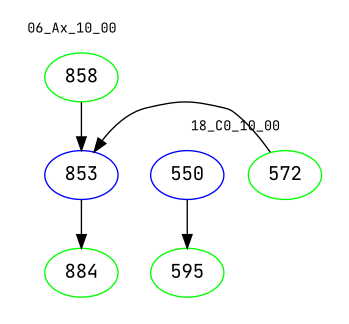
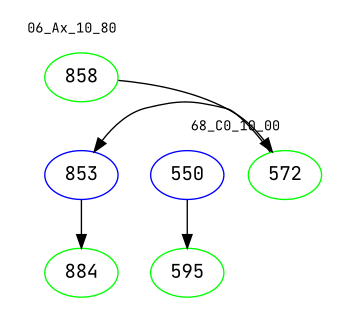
cluster "06_Ax_10_00": label "06_Ax_10_00" -> "06_Ax_10_80"
edge "858" -> "853": now "858" -> "572"
cluster "18_C0_10_00": label "18_C0_10_00" -> "68_C0_10_00"
